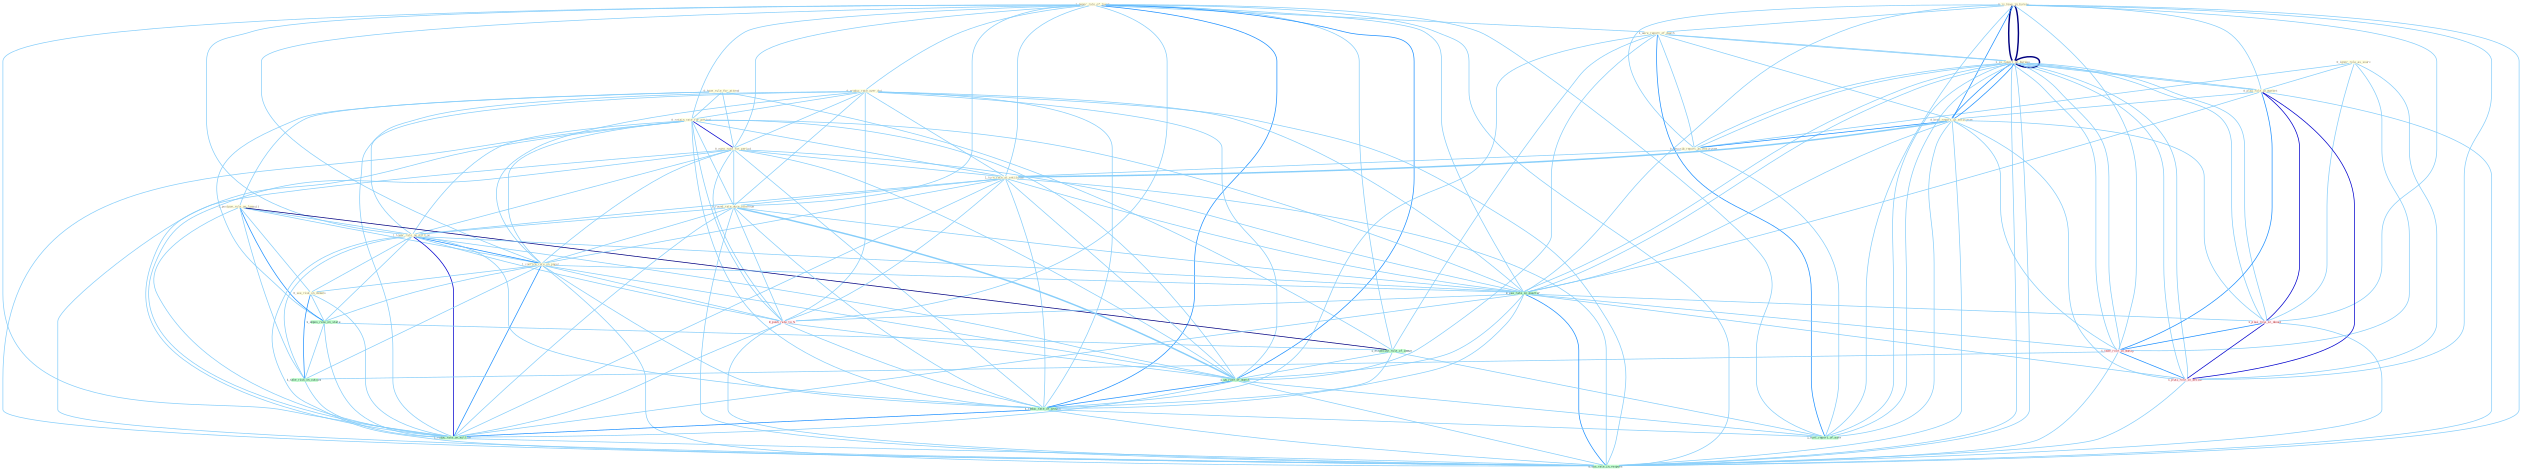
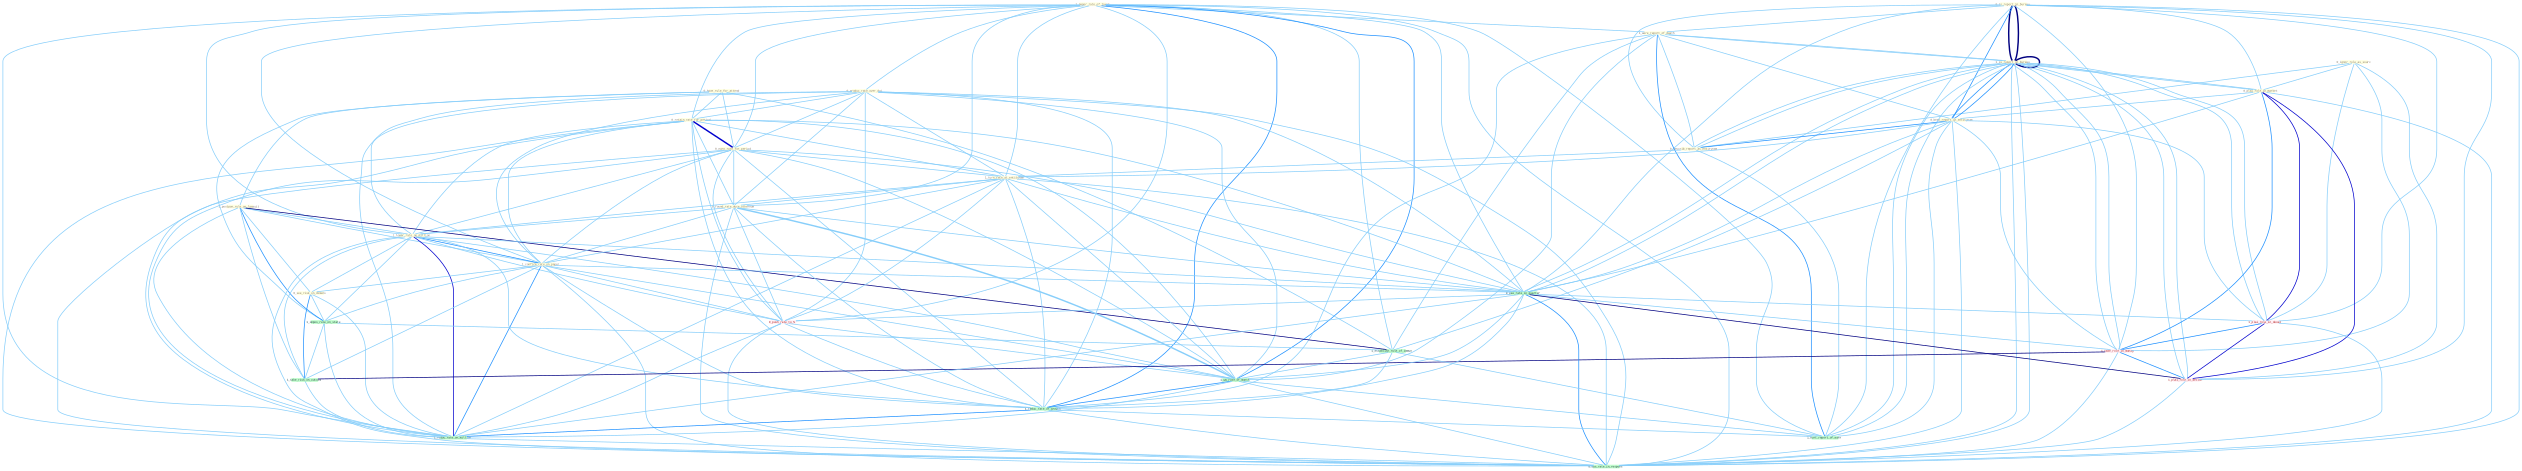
node "0_is_have_in_bureau": label "0_is_have_in_bureau" -> "0_is_report_in_bureau"
edge "0_retain_rate_for_period" -- "0_earn_rate_for_period": style solid -> bold
edge "0_been_report_in_entitynam" -- "1_turn_rate_at_entitynam": style bold -> solid
edge "0_been_report_in_entitynam" -- "1_plai_role_in_declin": now "0_been_report_in_entitynam" -- "1_establish_rule_of_immun"
edge "0_found_rate_dure_othernum" -- "1_reduc_rate_on_million": removed
edge "0_pai_rate_in_quarter" -- "1_plai_role_in_declin": color #87cefa -> #000080
edge "1_take_role_in_manag" -- "1_take_risk_on_outcom": color #87cefa -> #000080
